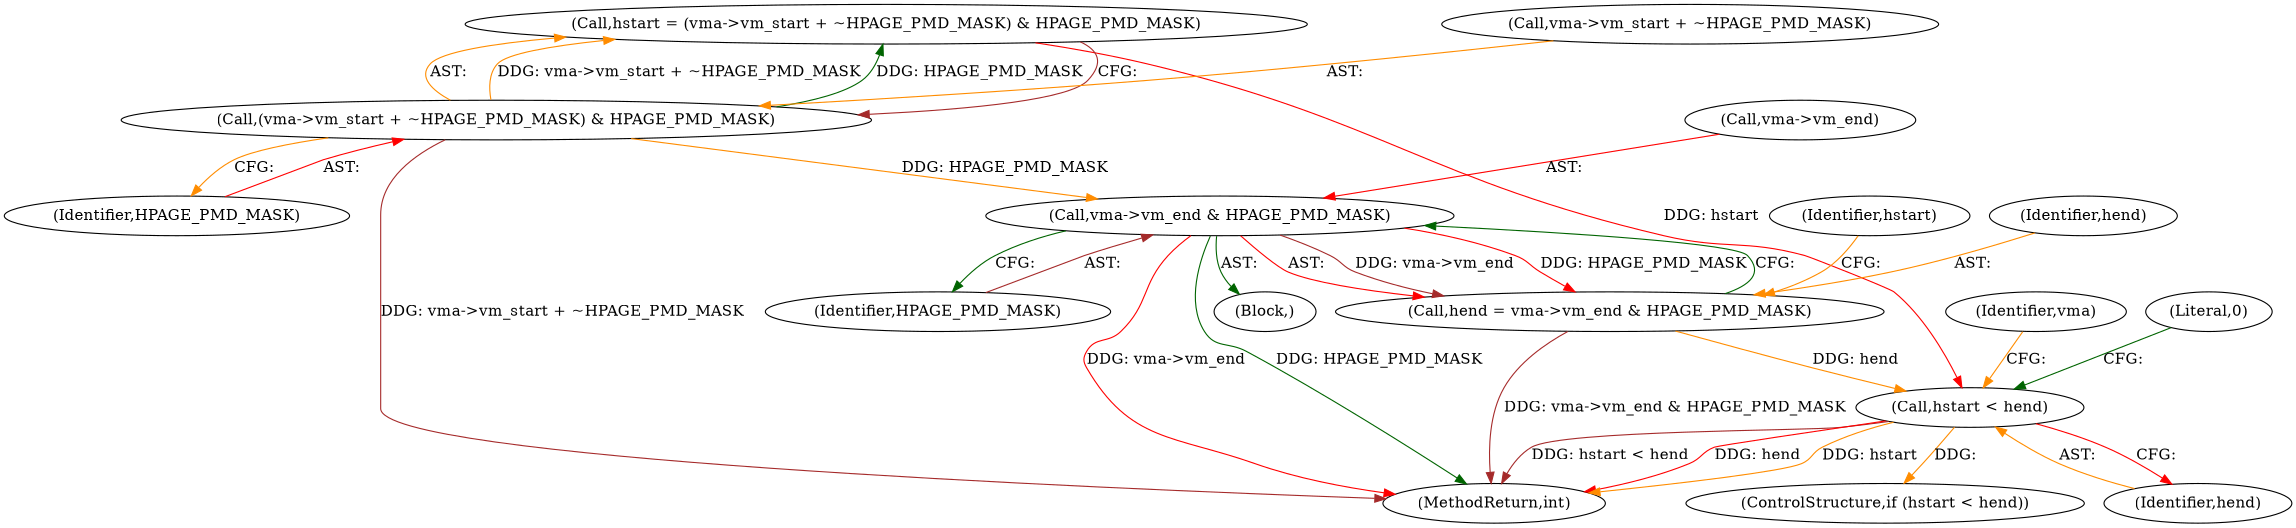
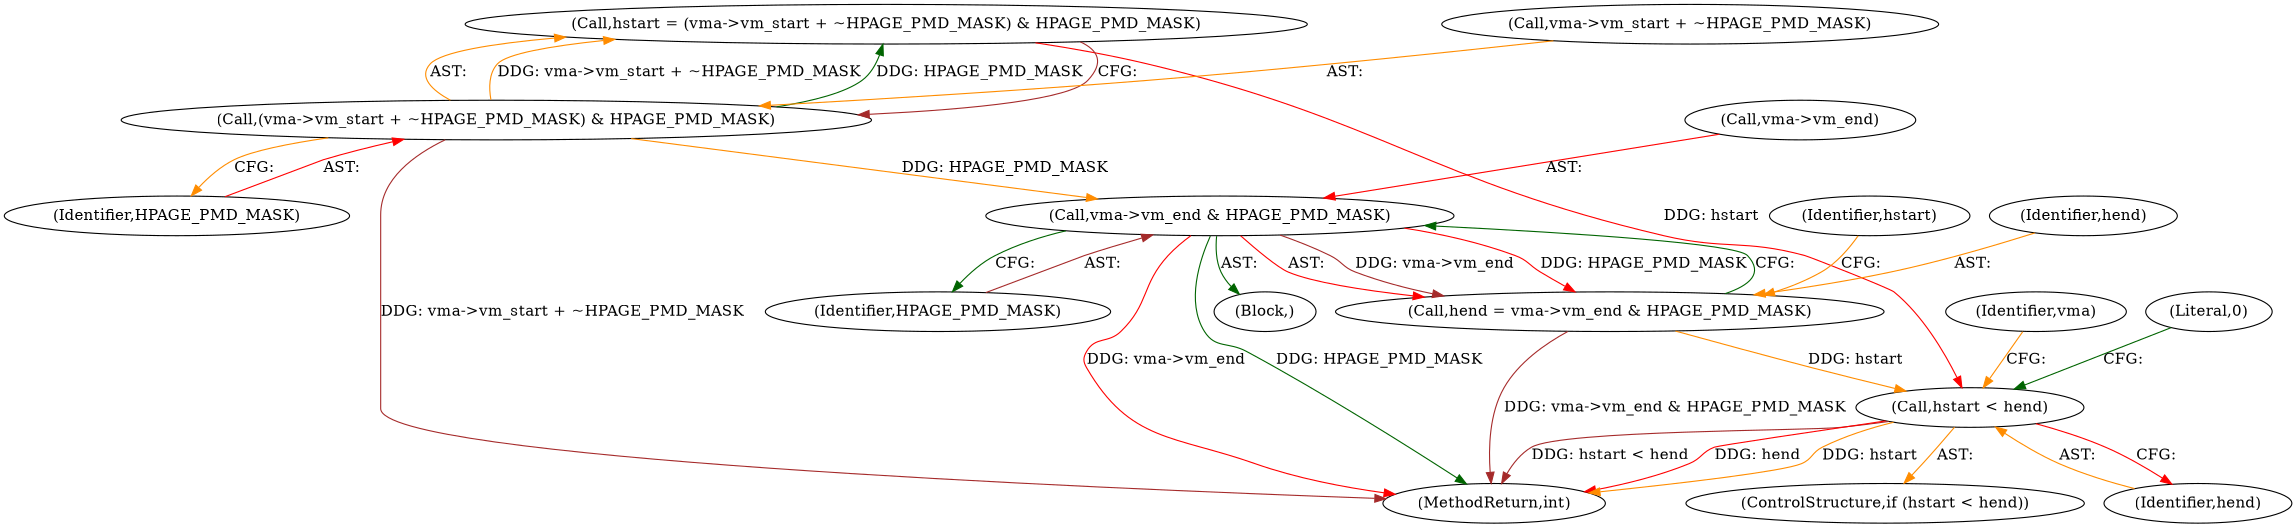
edge "(Call,hend = vma->vm_end & HPAGE_PMD_MASK)" -> "(Call,hstart < hend)": label "DDG: hend" -> "DDG: hstart"
edge "(Call,hstart < hend)" -> "(ControlStructure,if (hstart < hend))": label "DDG: " -> "AST: "
